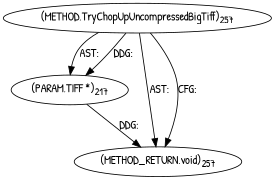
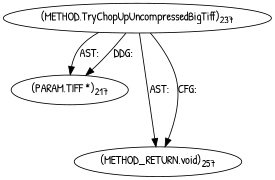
node "(METHOD,TryChopUpUncompressedBigTiff)": text "257" -> "237"
edge "(PARAM,TIFF *)" -> "(METHOD_RETURN,void)": removed, label "DDG:"
